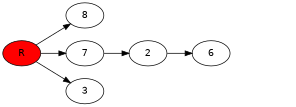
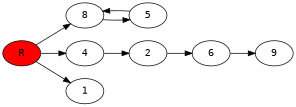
node "5": added
node "7": label "7" -> "4"
node "9": added
node "3": label "3" -> "1"
